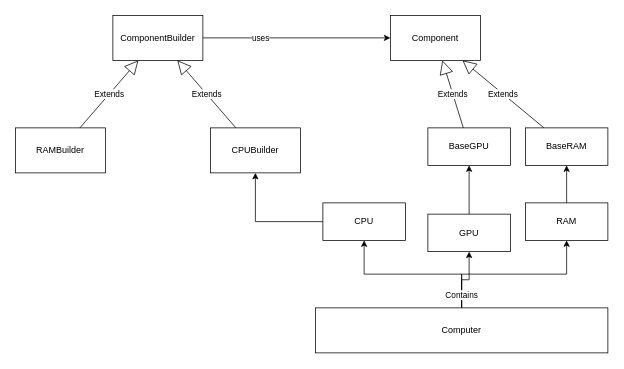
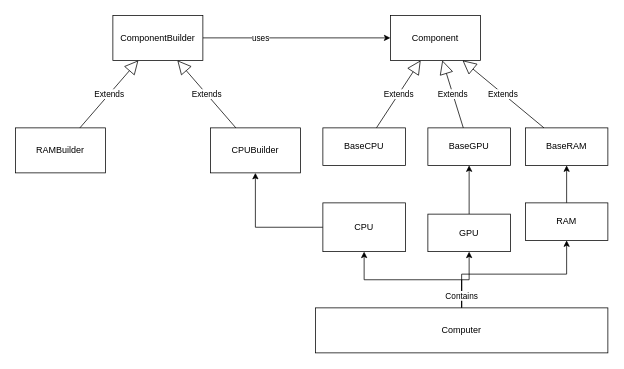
edge "BaseCPU" -> "Component": added, label "Extends"
node "BaseCPU": added
node "CPU": size 83x38 -> 83x49
